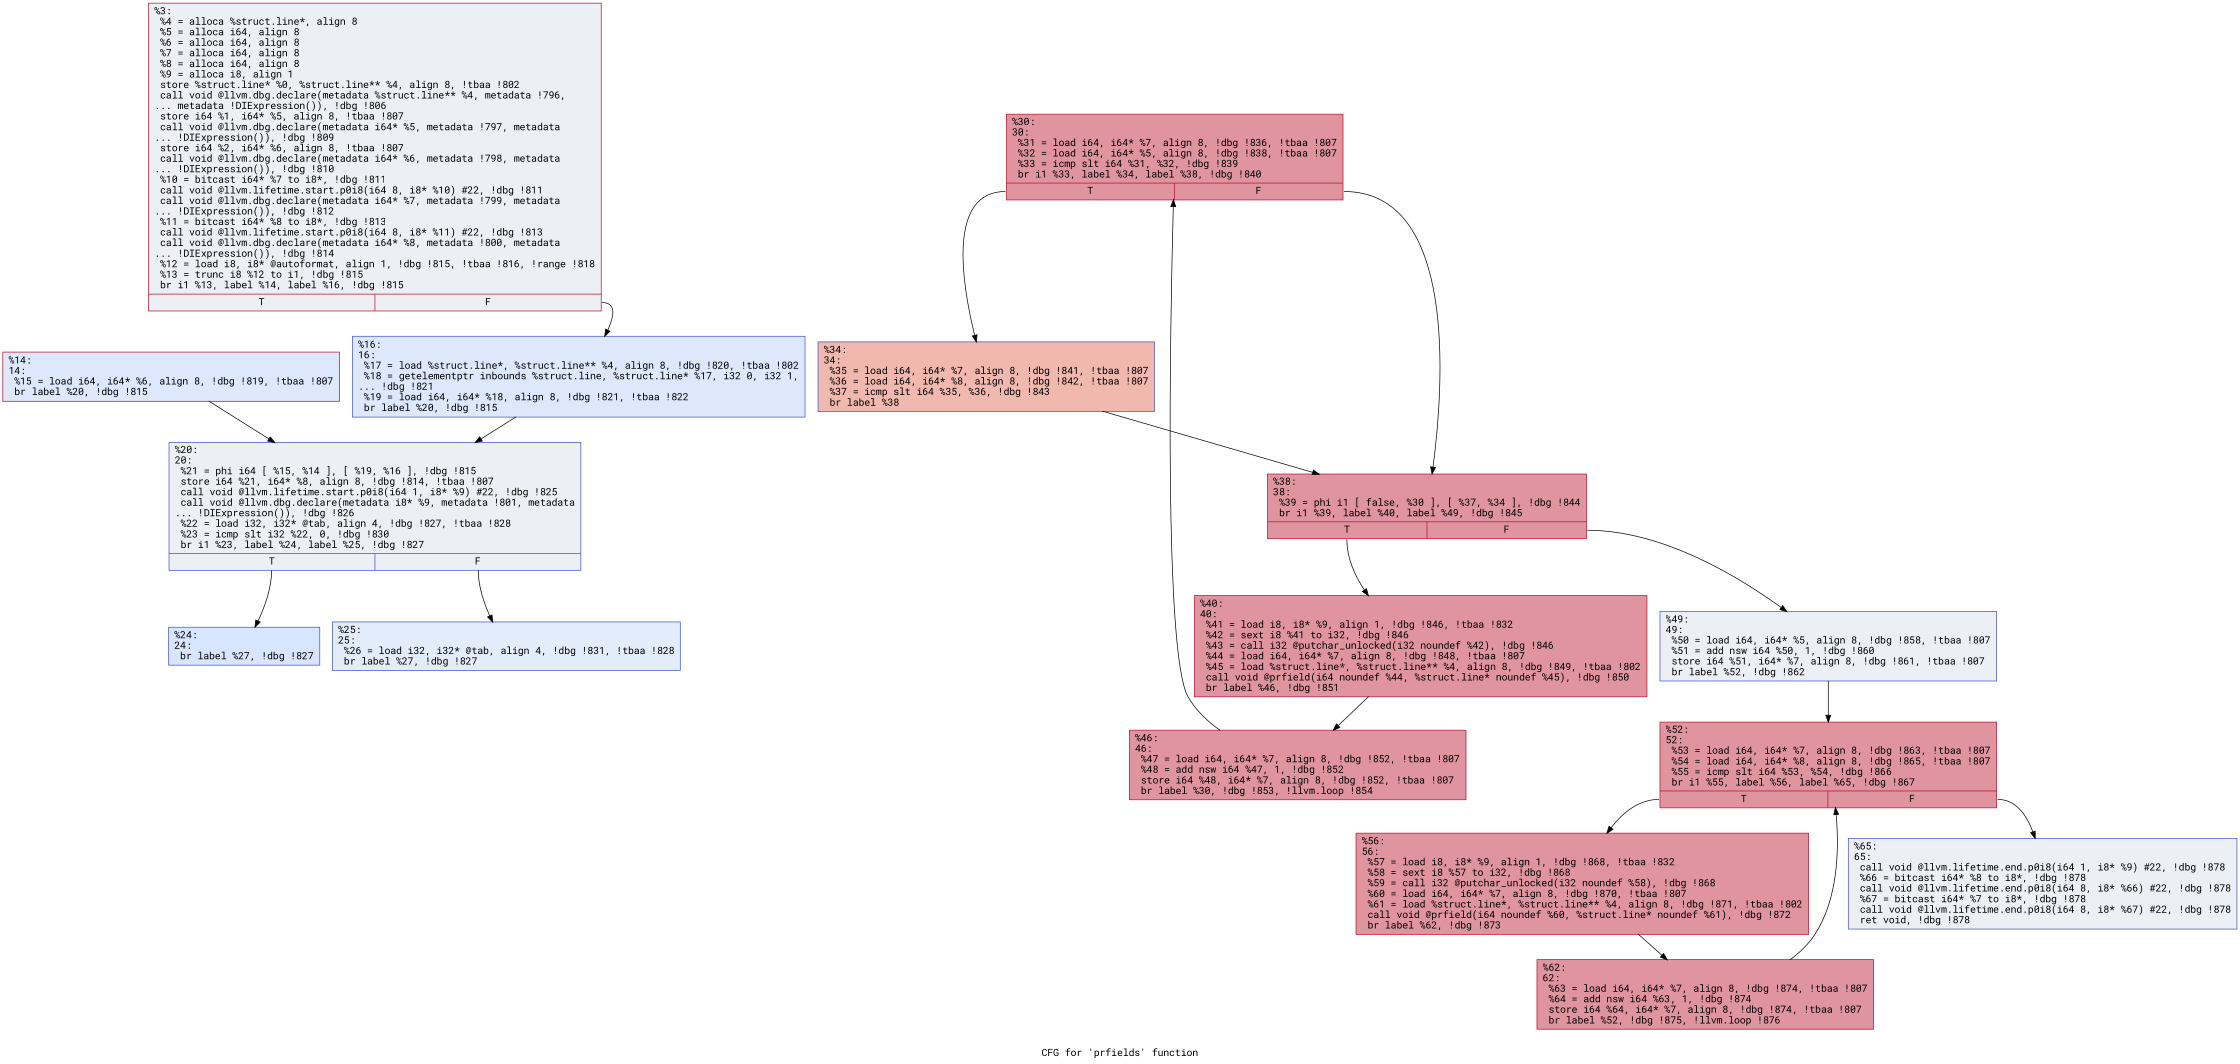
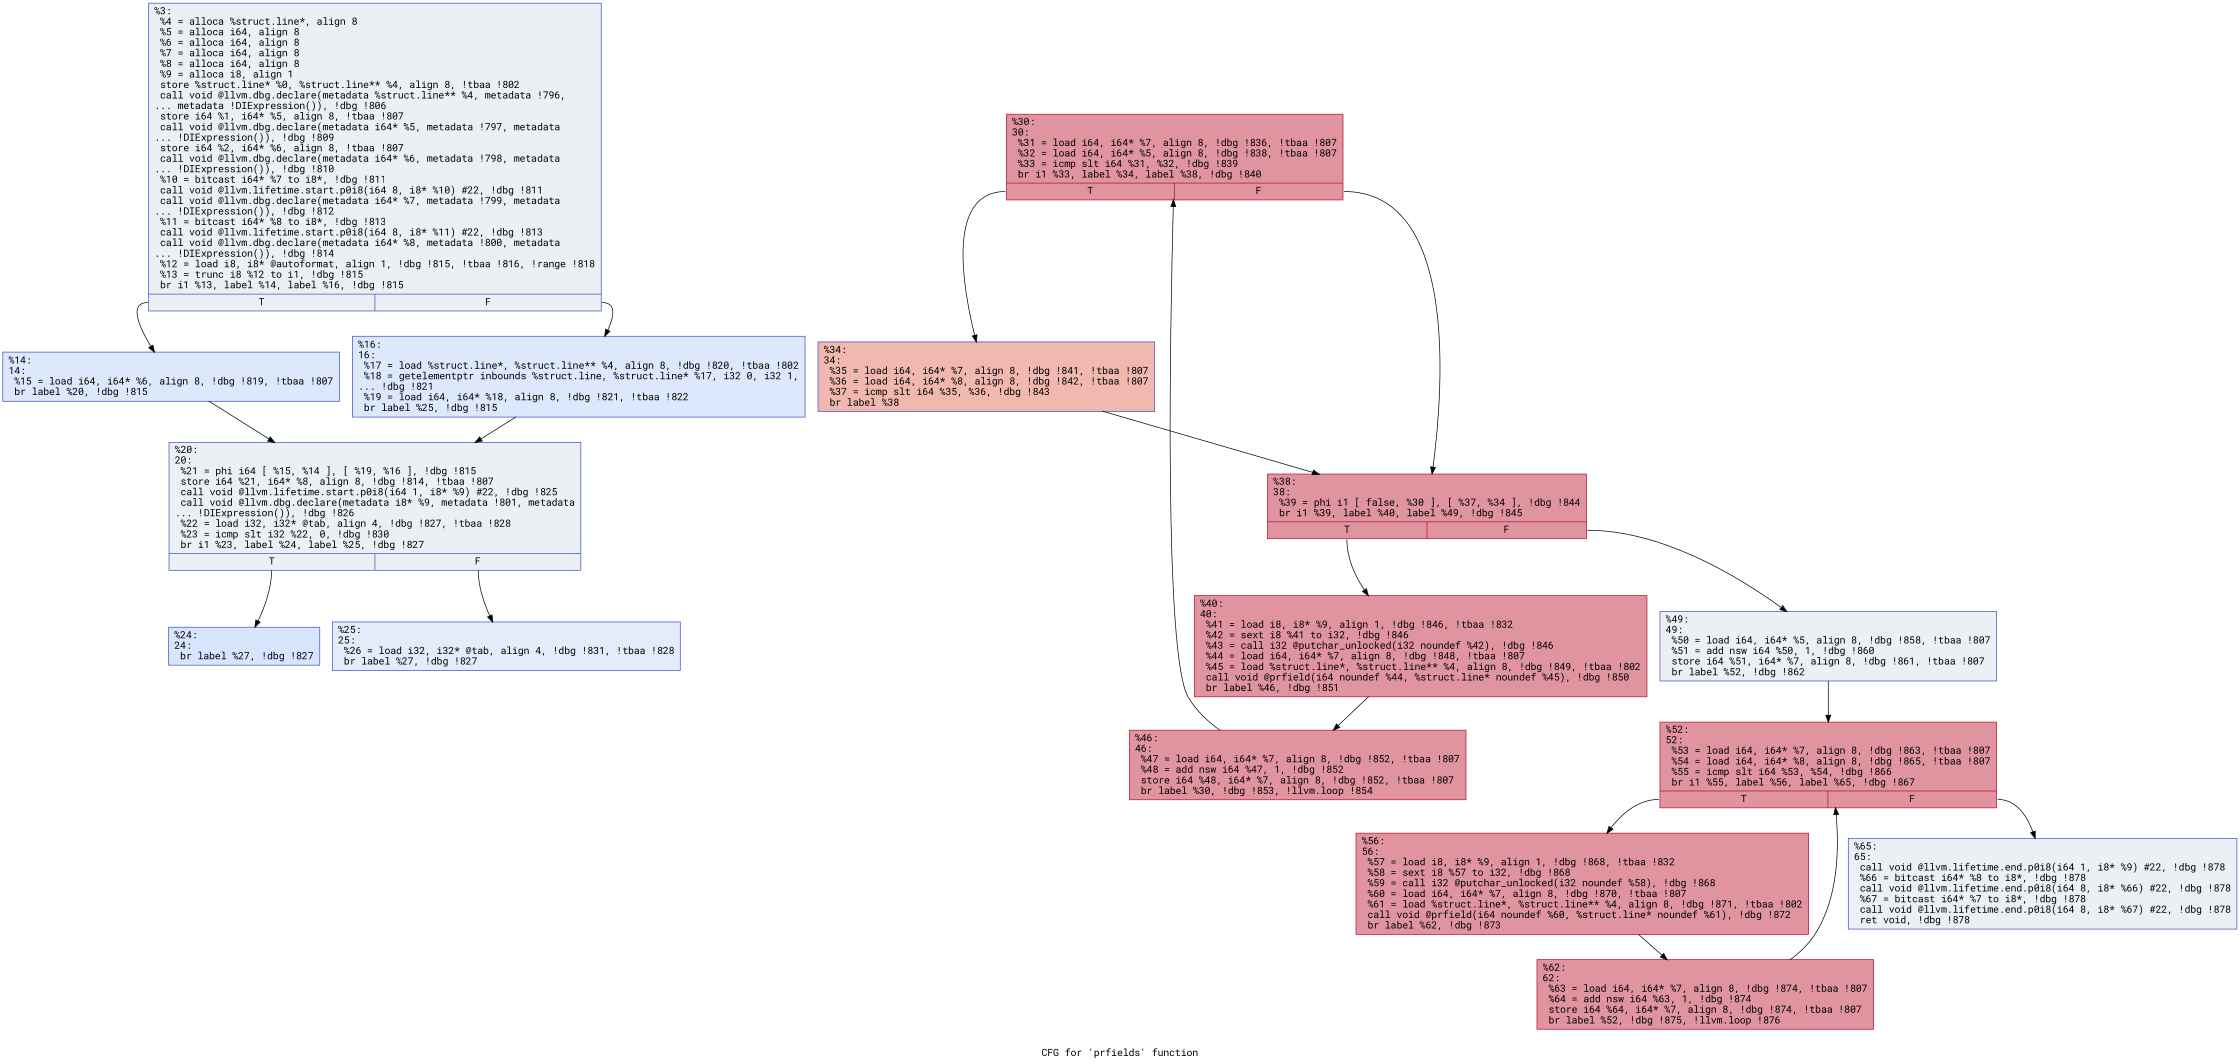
node "%3:": color #b70d28ff -> #3d50c3ff
edge "%3:" -> "%14:": added
node "%14:": color #b70d28ff -> #3d50c3ff
node "%16:": text "br label %20, !dbg !815" -> "br label %25, !dbg !815"
